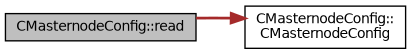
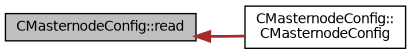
edge "CMasternodeConfig::read" -> "CMasternodeConfig:: CMasternodeConfig": reversed
